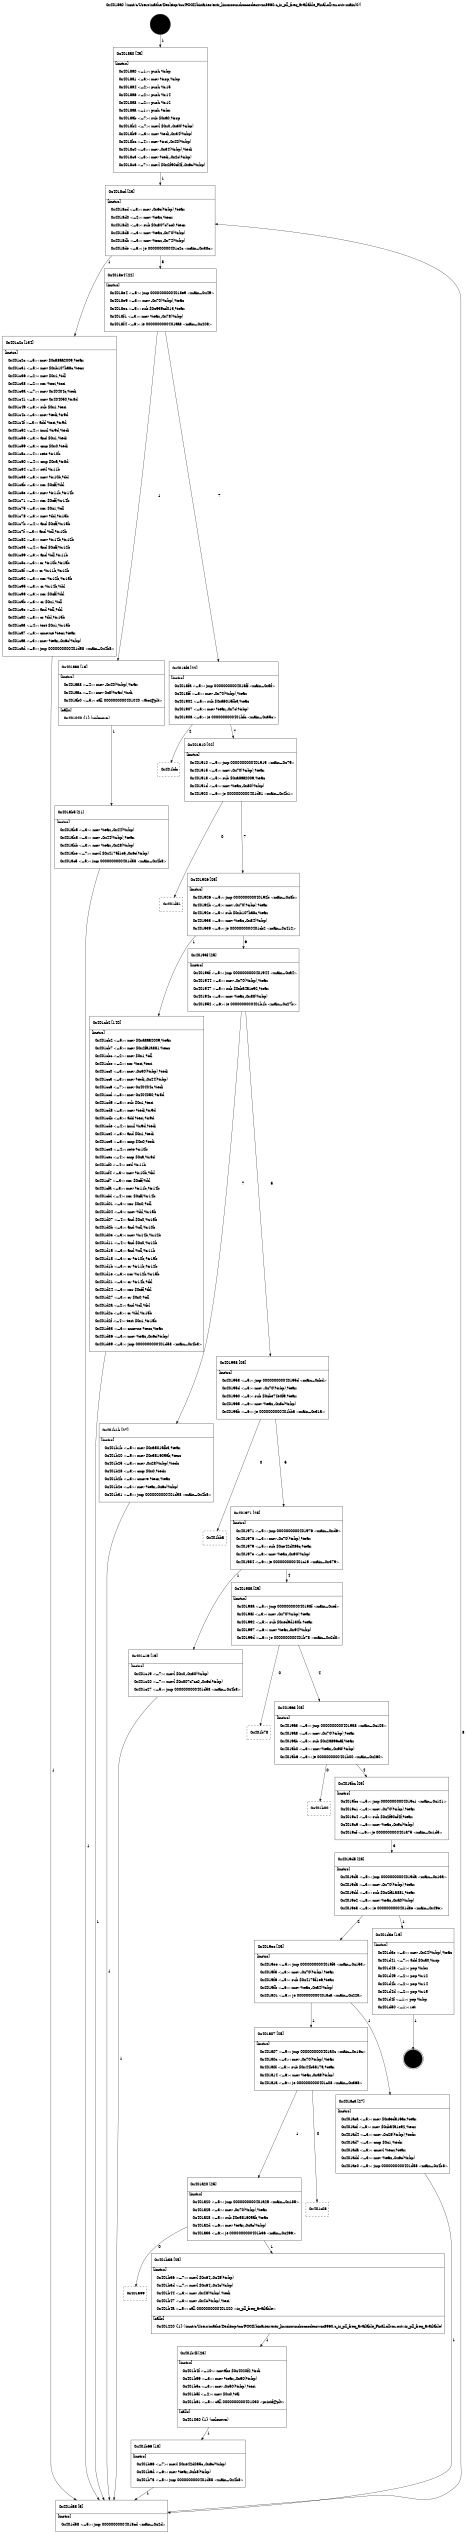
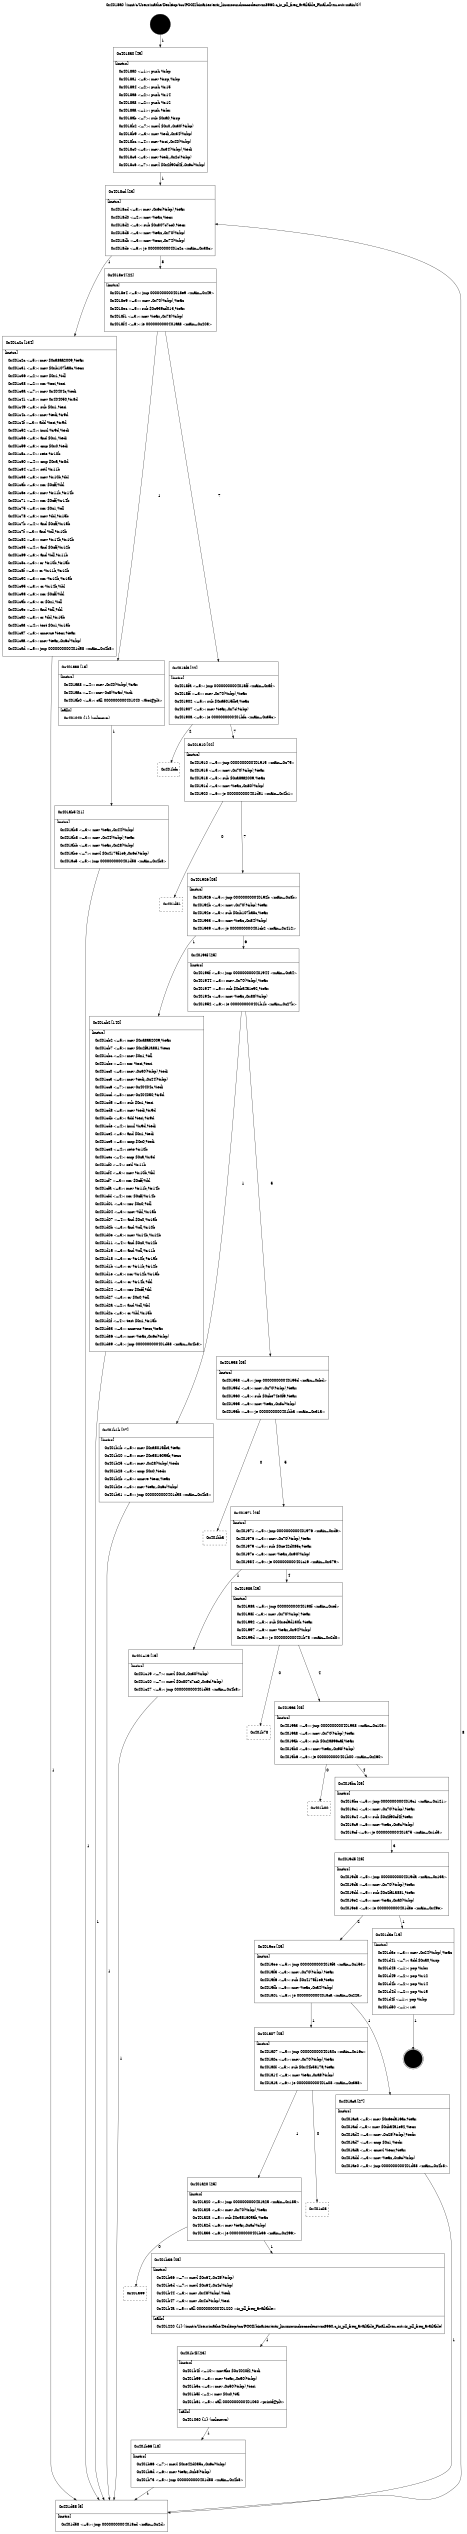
edge "0x40193f [25]" -> "0x401b1b [27]": label " 7" -> " 1"
